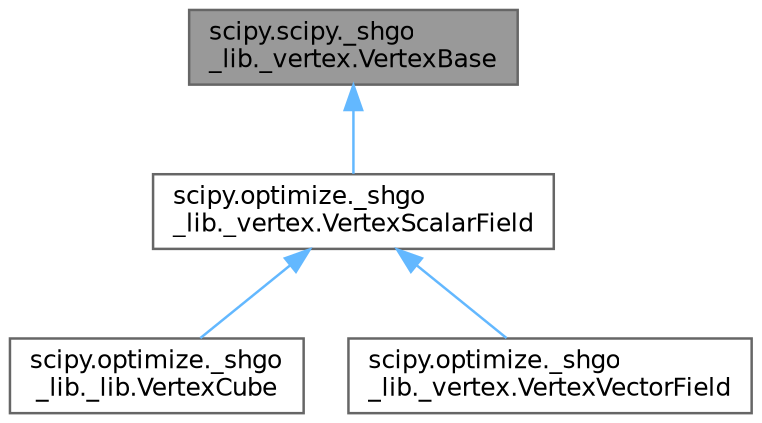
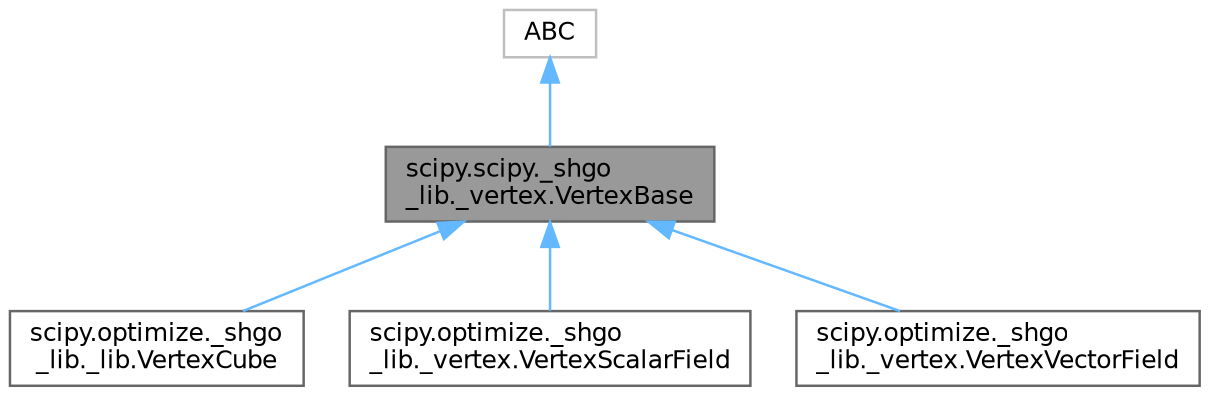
node "ABC": added
edge "scipy.optimize._shgo _lib._lib.VertexCube" -> "scipy.optimize._shgo _lib._vertex.VertexScalarField": now "scipy.optimize._shgo _lib._lib.VertexCube" -> "scipy.scipy._shgo _lib._vertex.VertexBase"
edge "scipy.optimize._shgo _lib._vertex.VertexVectorField" -> "scipy.optimize._shgo _lib._vertex.VertexScalarField": now "scipy.optimize._shgo _lib._vertex.VertexVectorField" -> "scipy.scipy._shgo _lib._vertex.VertexBase"
